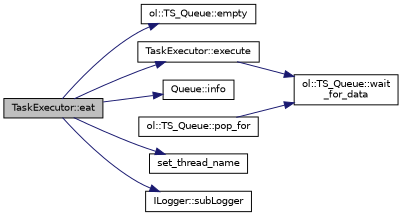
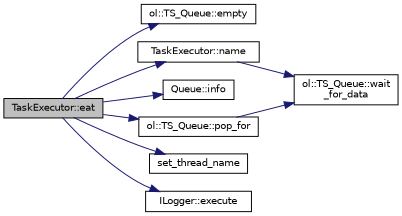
node "TaskExecutor::execute": label "TaskExecutor::execute" -> "TaskExecutor::name"
edge "TaskExecutor::eat" -> "ol::TS_Queue::pop_for": added
node "ILogger::subLogger": label "ILogger::subLogger" -> "ILogger::execute"
